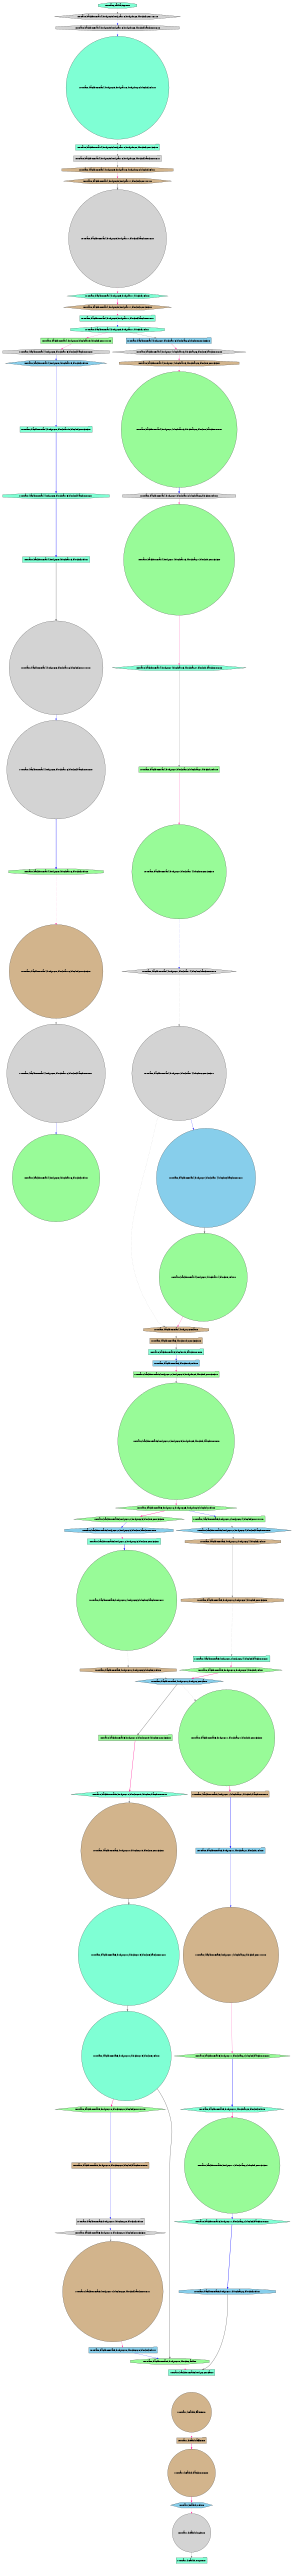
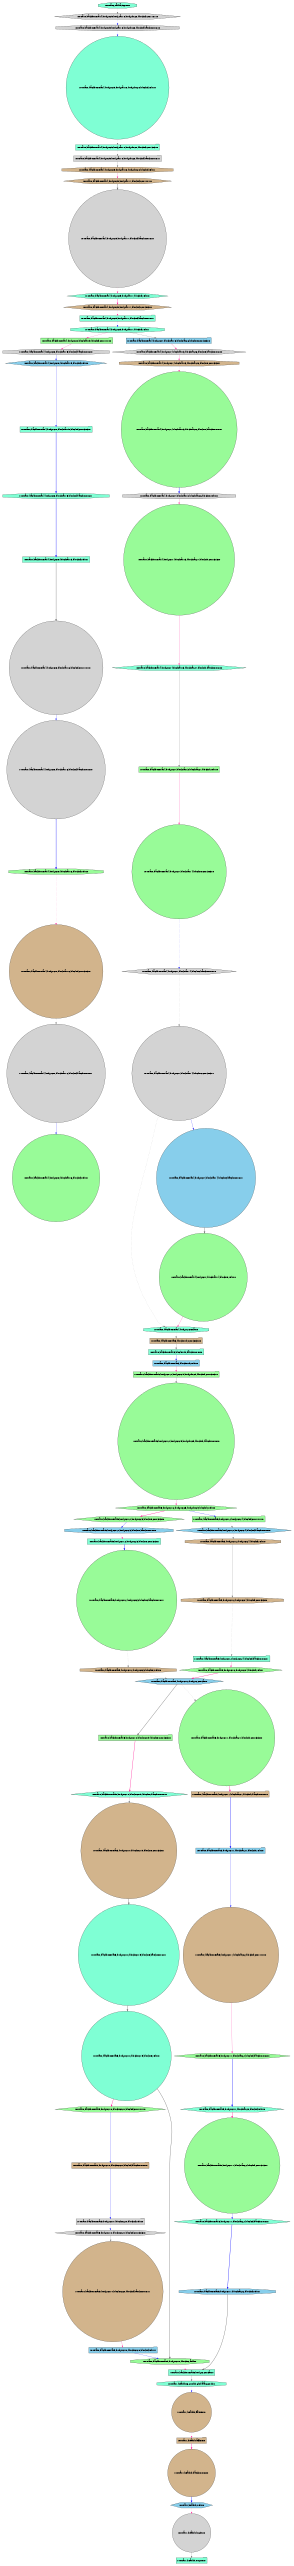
node "root_a_0/backbone_a_4/body_c/concat_0": fillcolor tan -> aquamarine
node "root_a_1/head_b_6/pool_b/globalavgpool_0": added
edge "root_a_1/head_b/batch_norm_0" -> "root_a_1/head_b/relu_0": color deeppink -> blue
